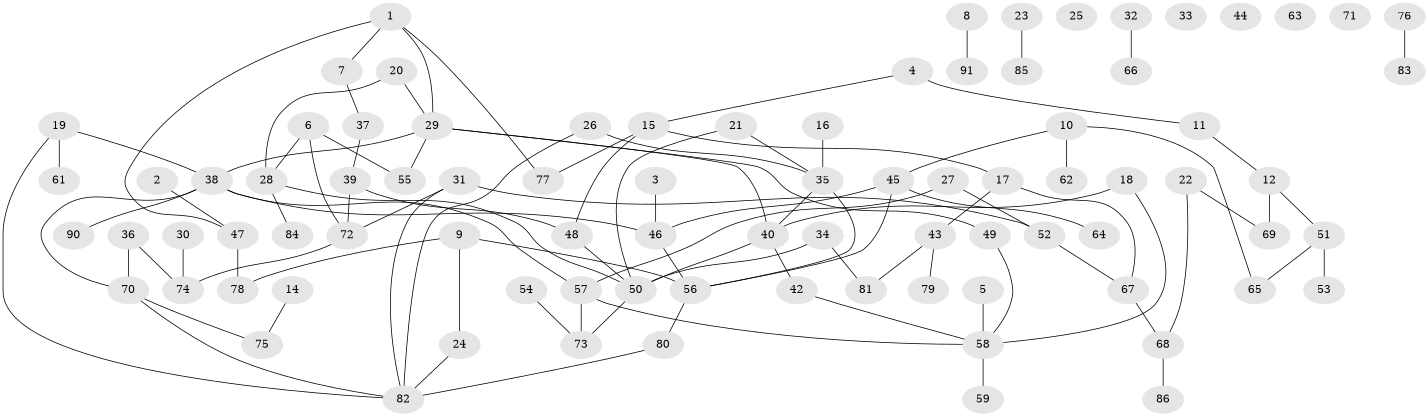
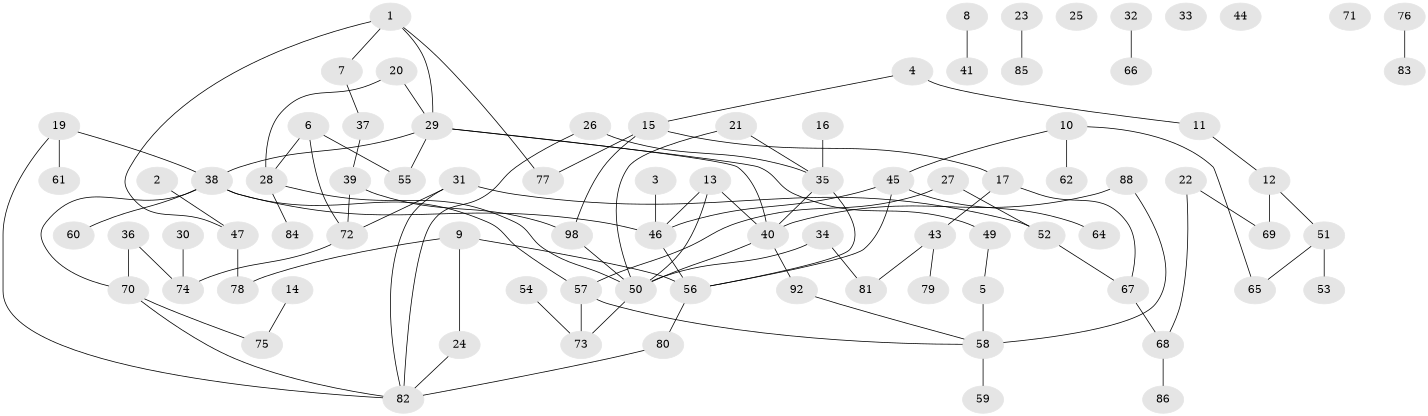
node "63": removed
node "91": label "91" -> "41"
node "13": added
node "18": label "18" -> "88"
node "90": label "90" -> "60"
node "48": label "48" -> "98"
node "42": label "42" -> "92"
edge "49" -- "58": now "49" -- "5"
